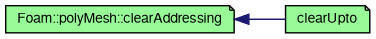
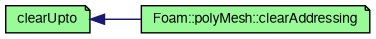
edge "clearUpto" -> "Foam::polyMesh::clearAddressing": reversed
